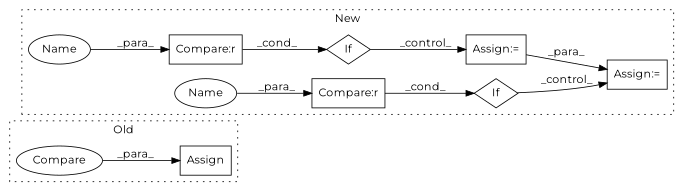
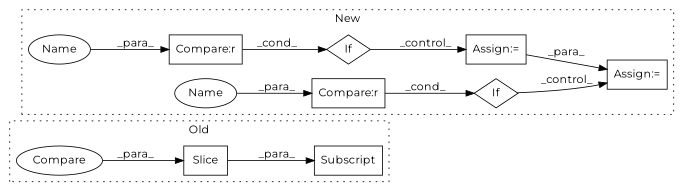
node "Assign": label "Assign" -> "Slice"
node "Subscript": added
